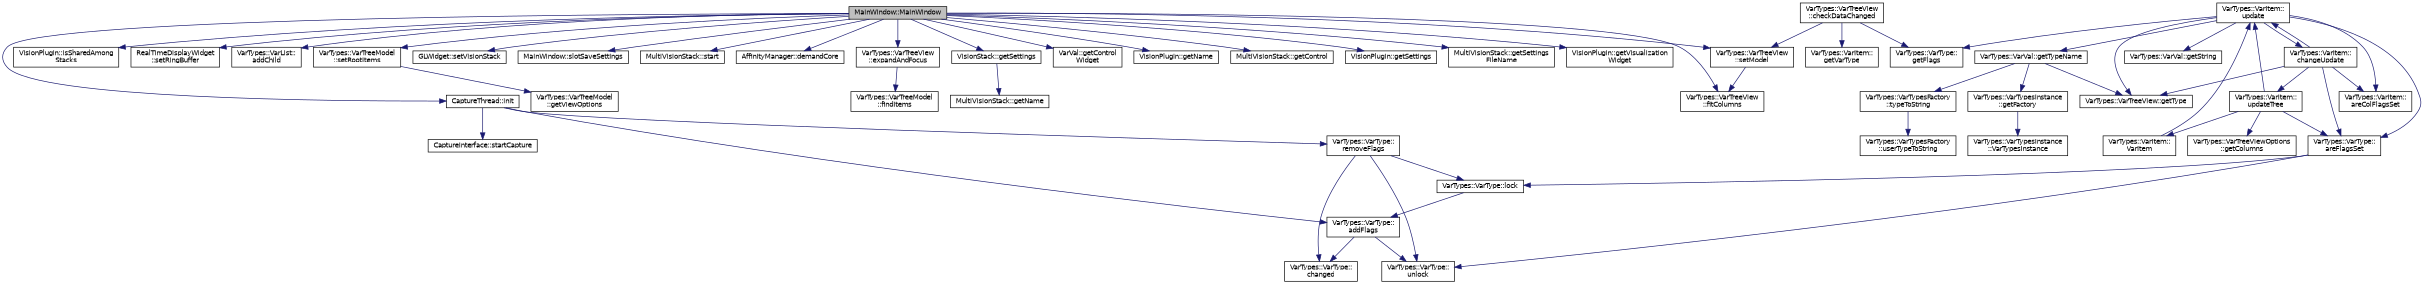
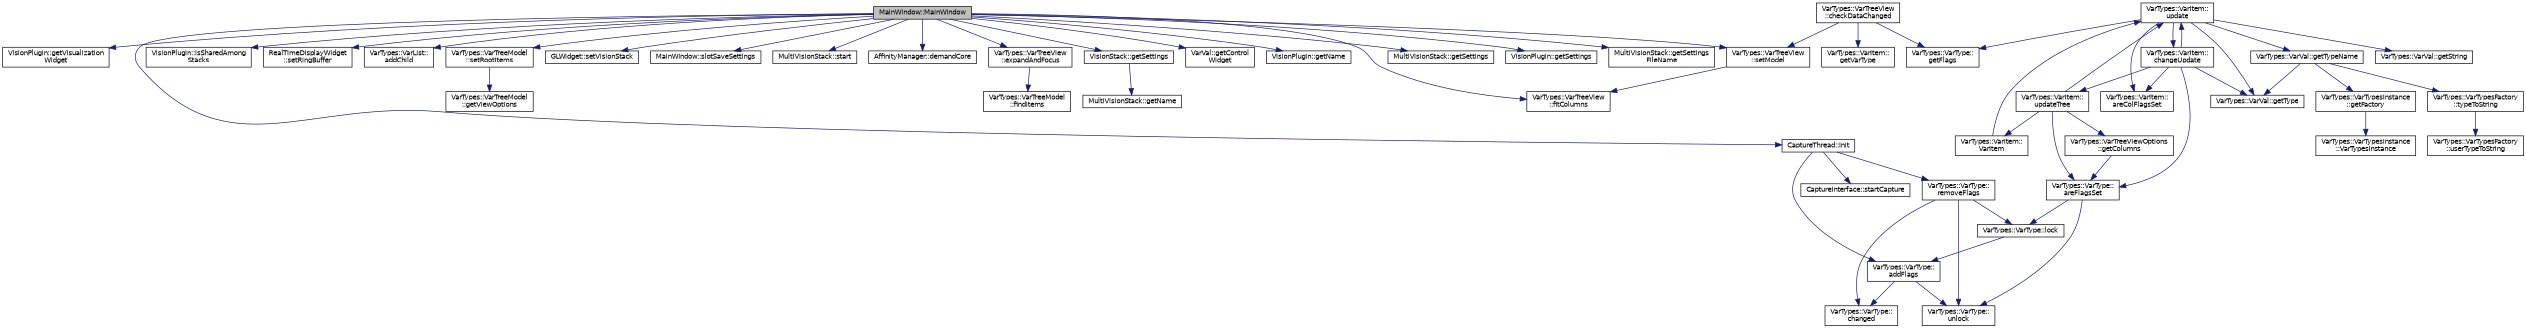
edge "VarTypes::VarItem:: update" -> "VarTypes::VarType:: areFlagsSet": now "VarTypes::VarTreeViewOptions ::getColumns" -> "VarTypes::VarType:: areFlagsSet"
node "MultiVisionStack::getControl": label "MultiVisionStack::getControl" -> "MultiVisionStack::getSettings"
node "VarTypes::VarTreeView::getType": label "VarTypes::VarTreeView::getType" -> "VarTypes::VarVal::getType"
